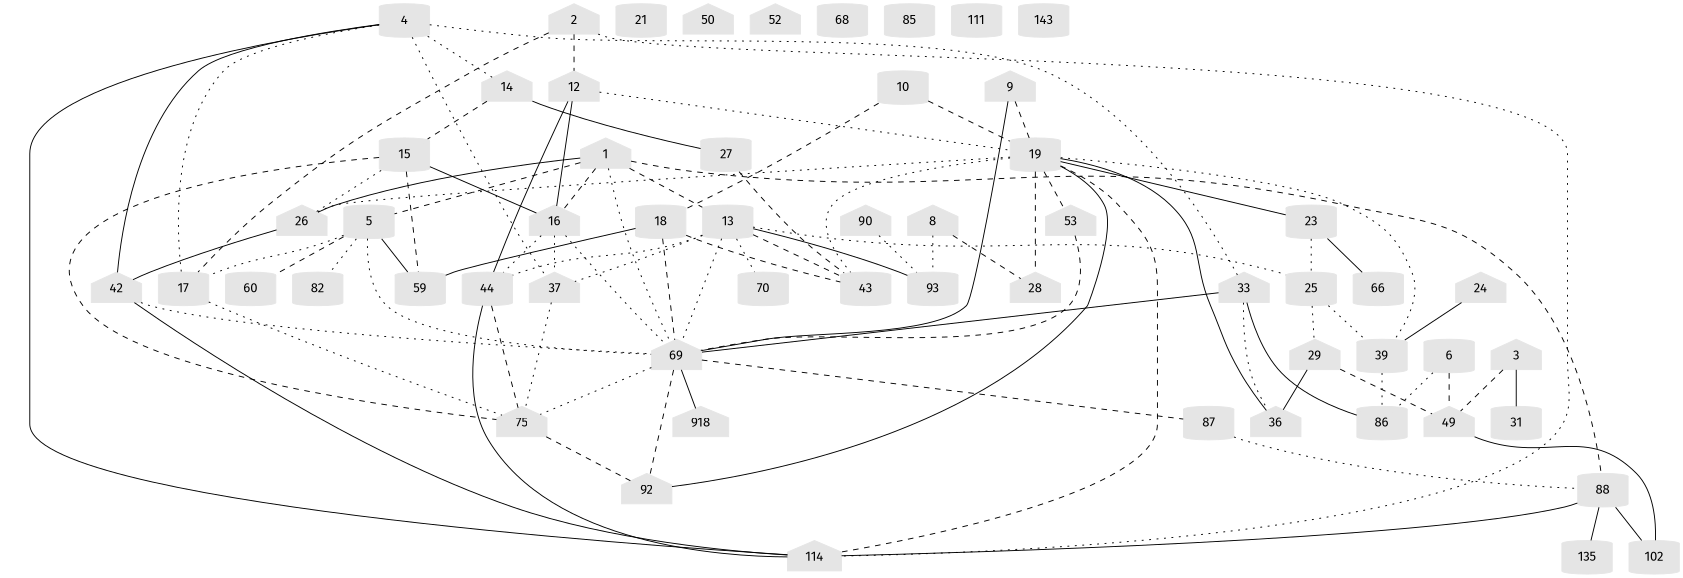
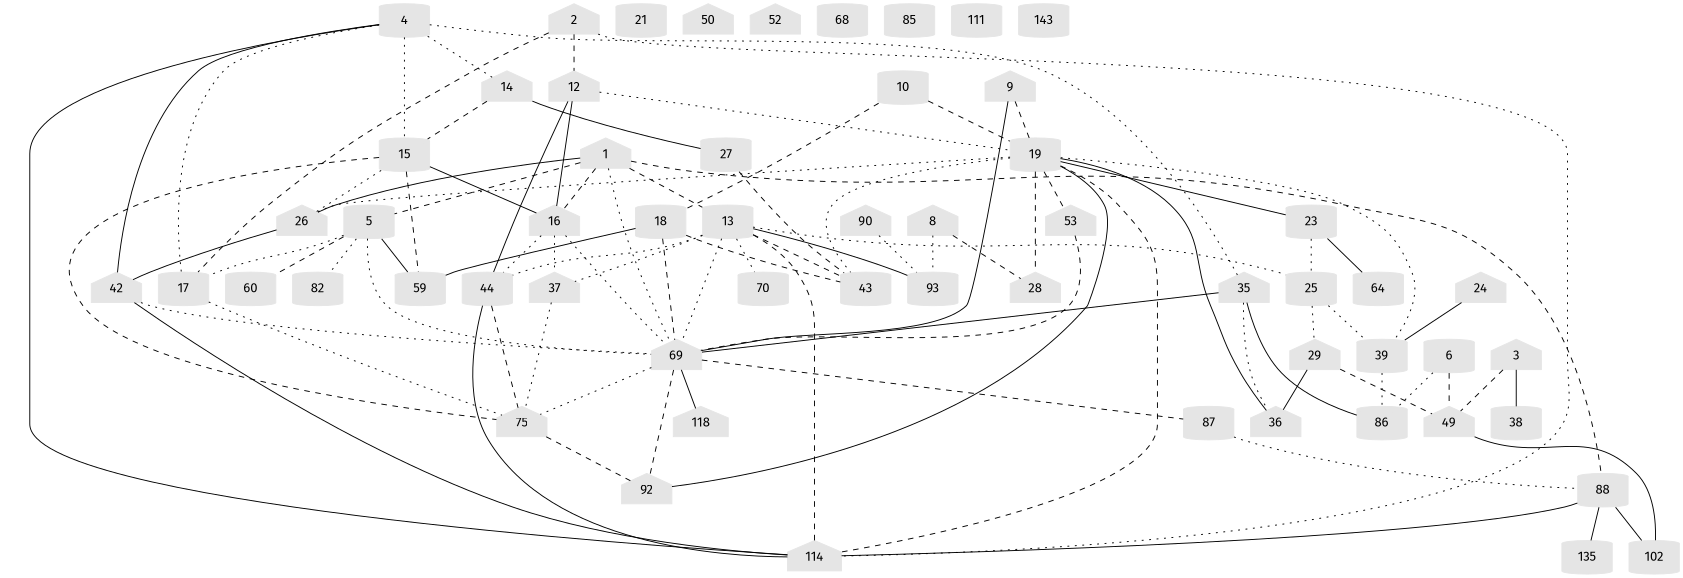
edge "4" -- "37": now "4" -- "15"
node "33": label "33" -> "35"
node "66": label "66" -> "64"
edge "13" -- "114": added
node "918": label "918" -> "118"
node "31": label "31" -> "38"
